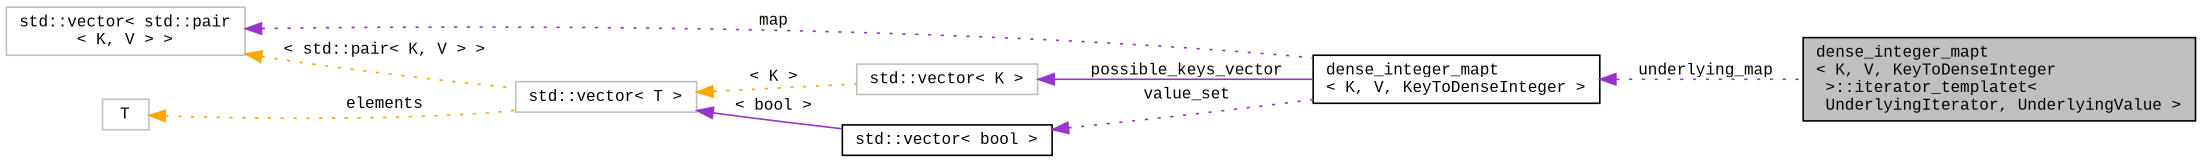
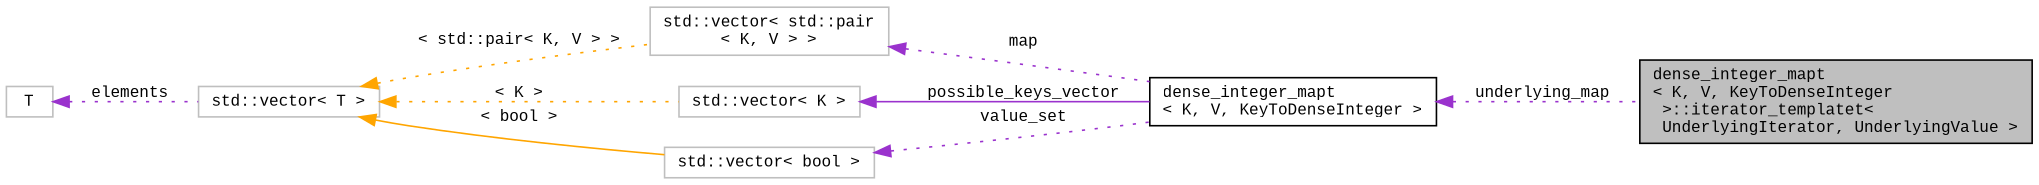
edge "std::vector< T >" -> "std::vector< std::pair < K, V > >": reversed
edge "std::vector< T >" -> "T": color orange -> darkorchid3
edge "std::vector< bool >" -> "std::vector< T >": color darkorchid3 -> orange
node "std::vector< bool >": color black -> grey75
